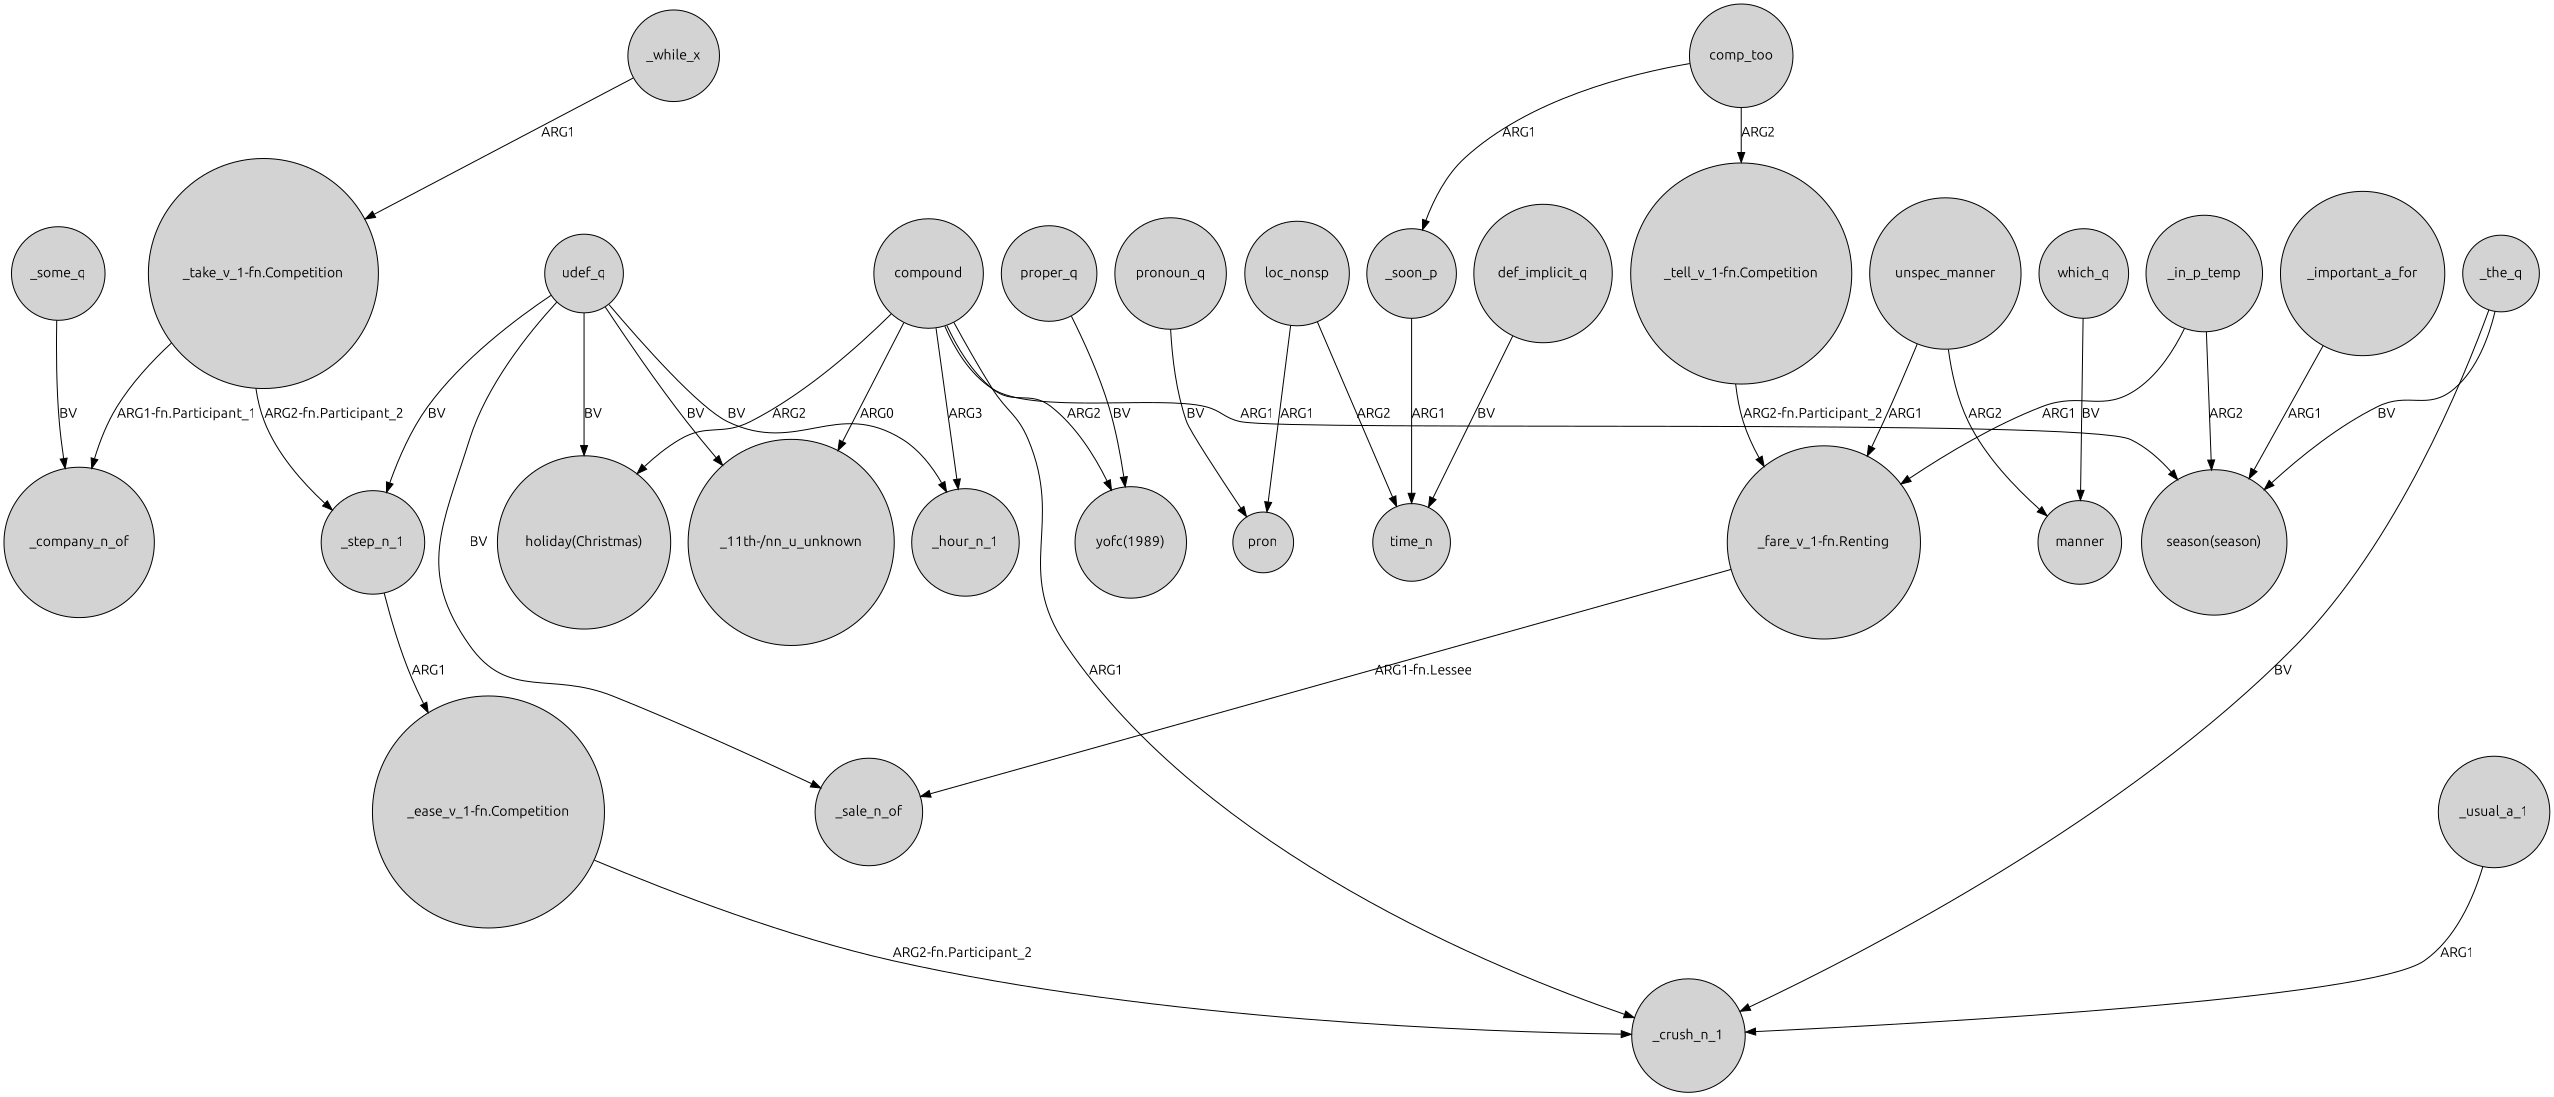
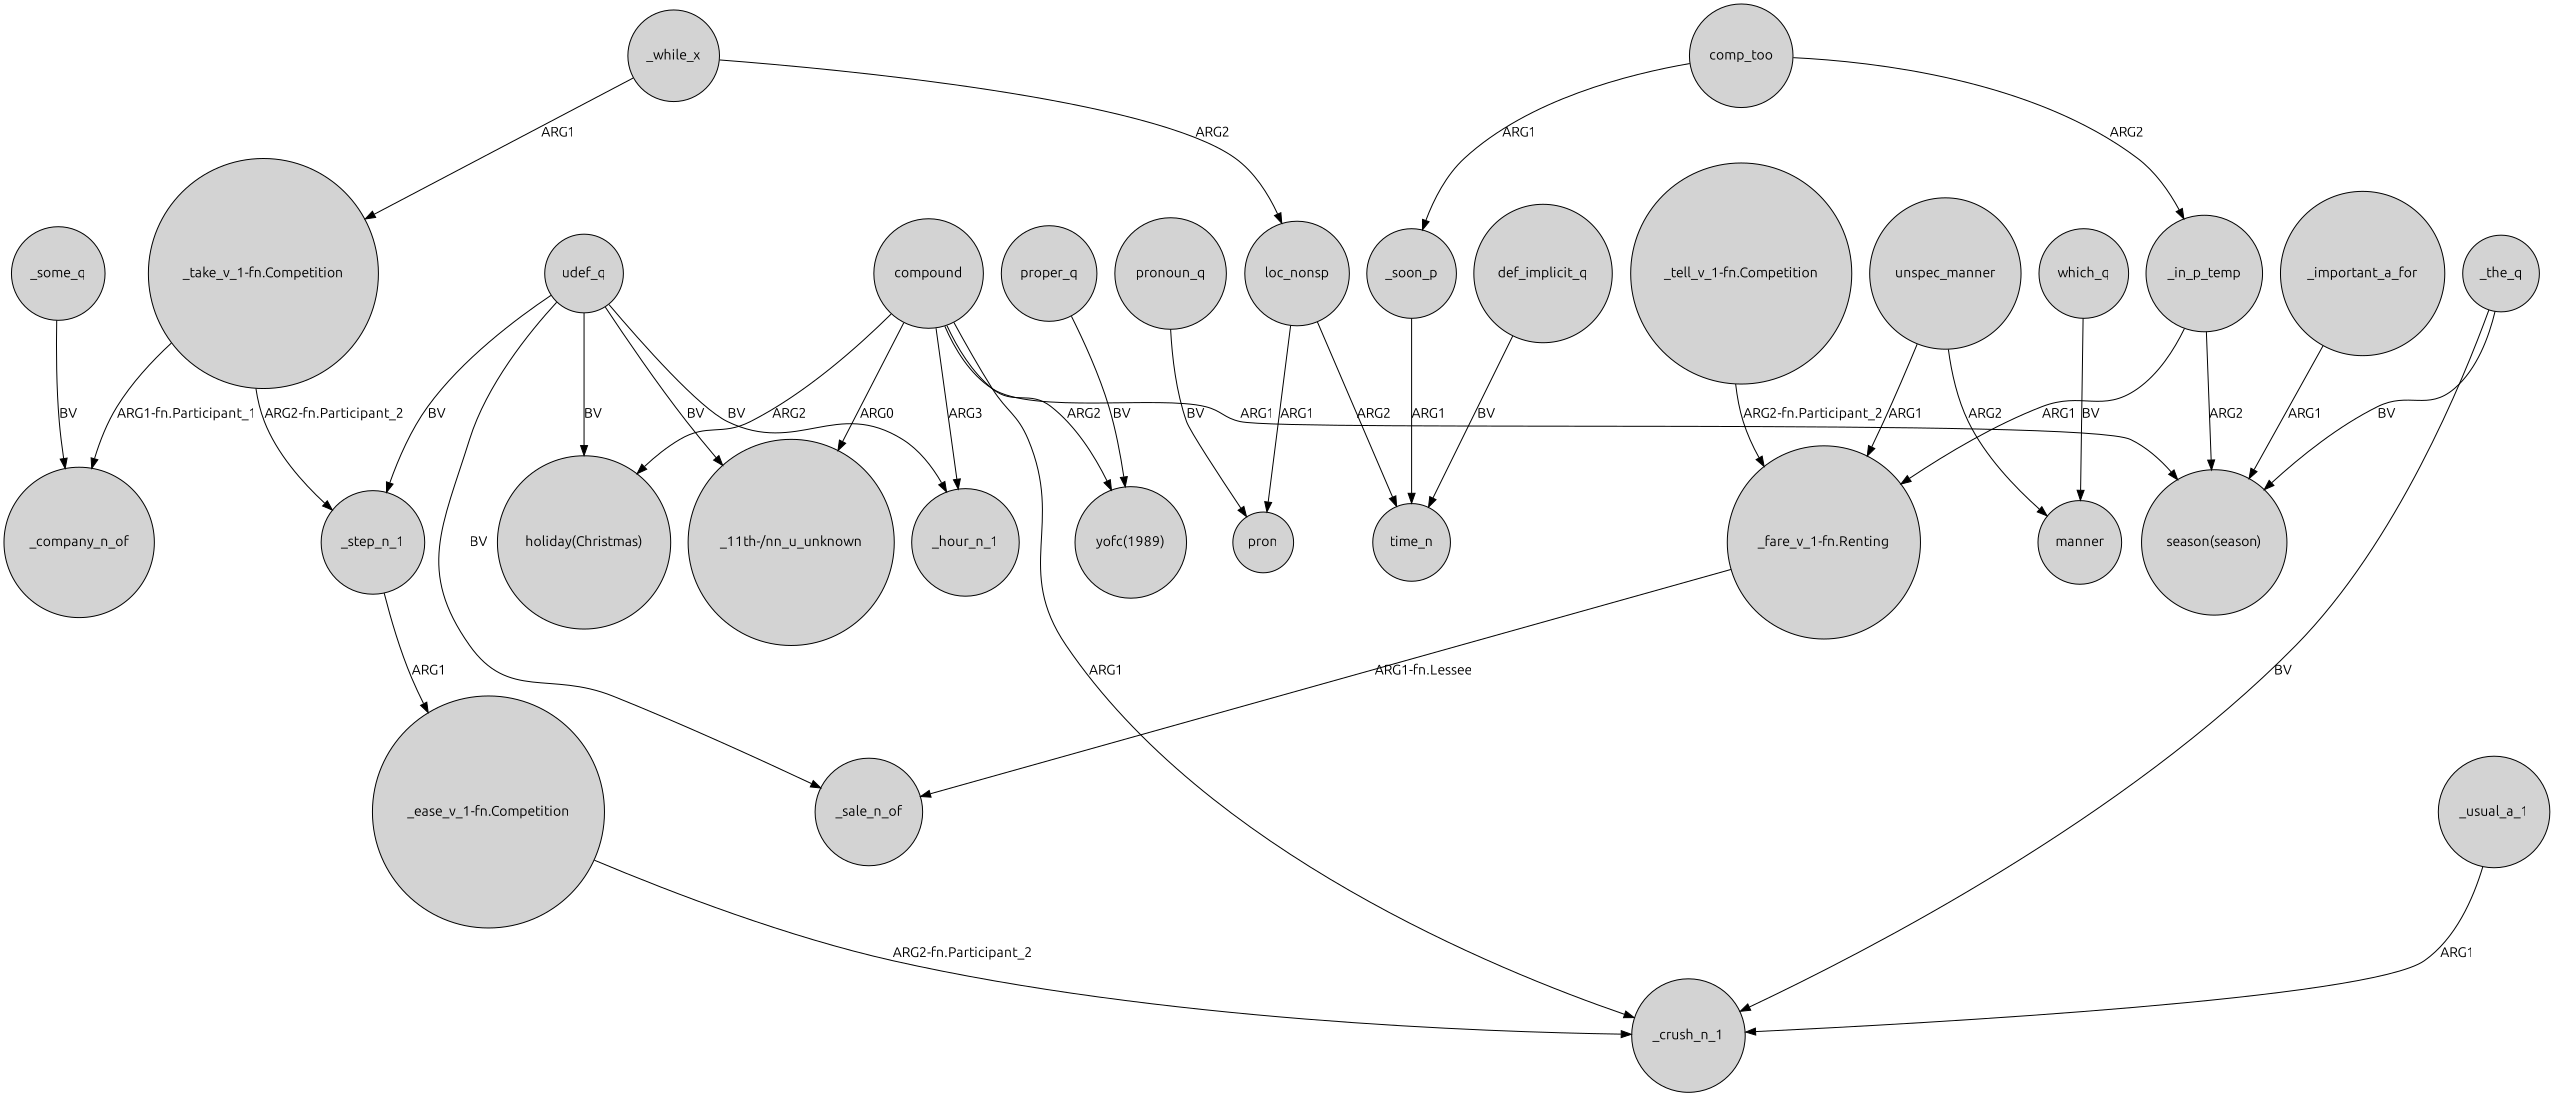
edge "_while_x" -> "loc_nonsp": added, label "ARG2"
edge "comp_too" -> "_tell_v_1-fn.Competition": now "comp_too" -> "_in_p_temp"
